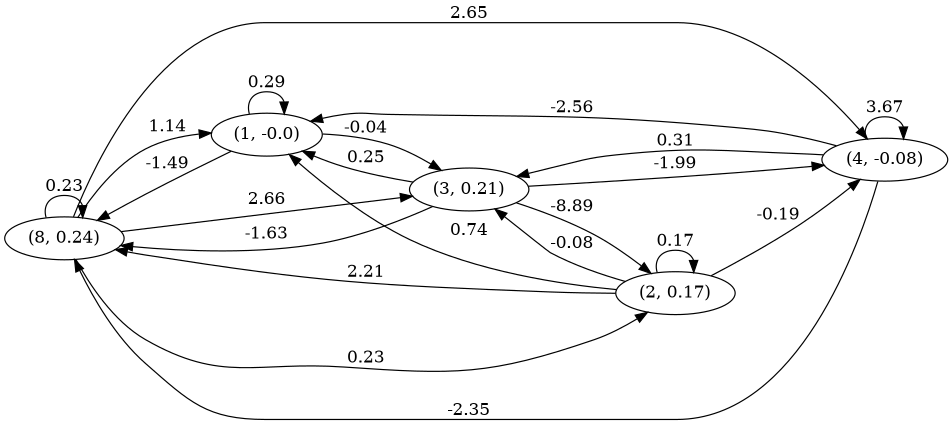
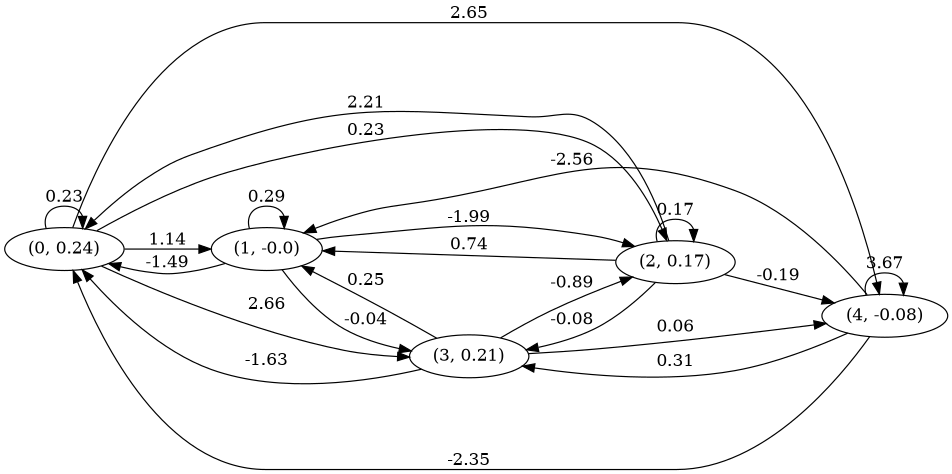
edge "(3, 0.21)" -> "(4, -0.08)": label "-1.99" -> "0.06"
edge "(3, 0.21)" -> "(2, 0.17)": label "-8.89" -> "-0.89"
edge "(1, -0.0)" -> "(2, 0.17)": added, label "-1.99"
node "(8, 0.24)": label "(8, 0.24)" -> "(0, 0.24)"
